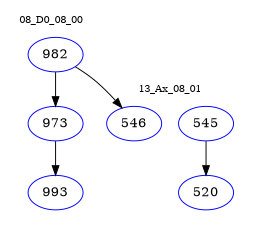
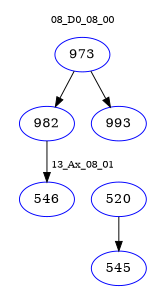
edge "982" -> "973": reversed
edge "545" -> "520": reversed
